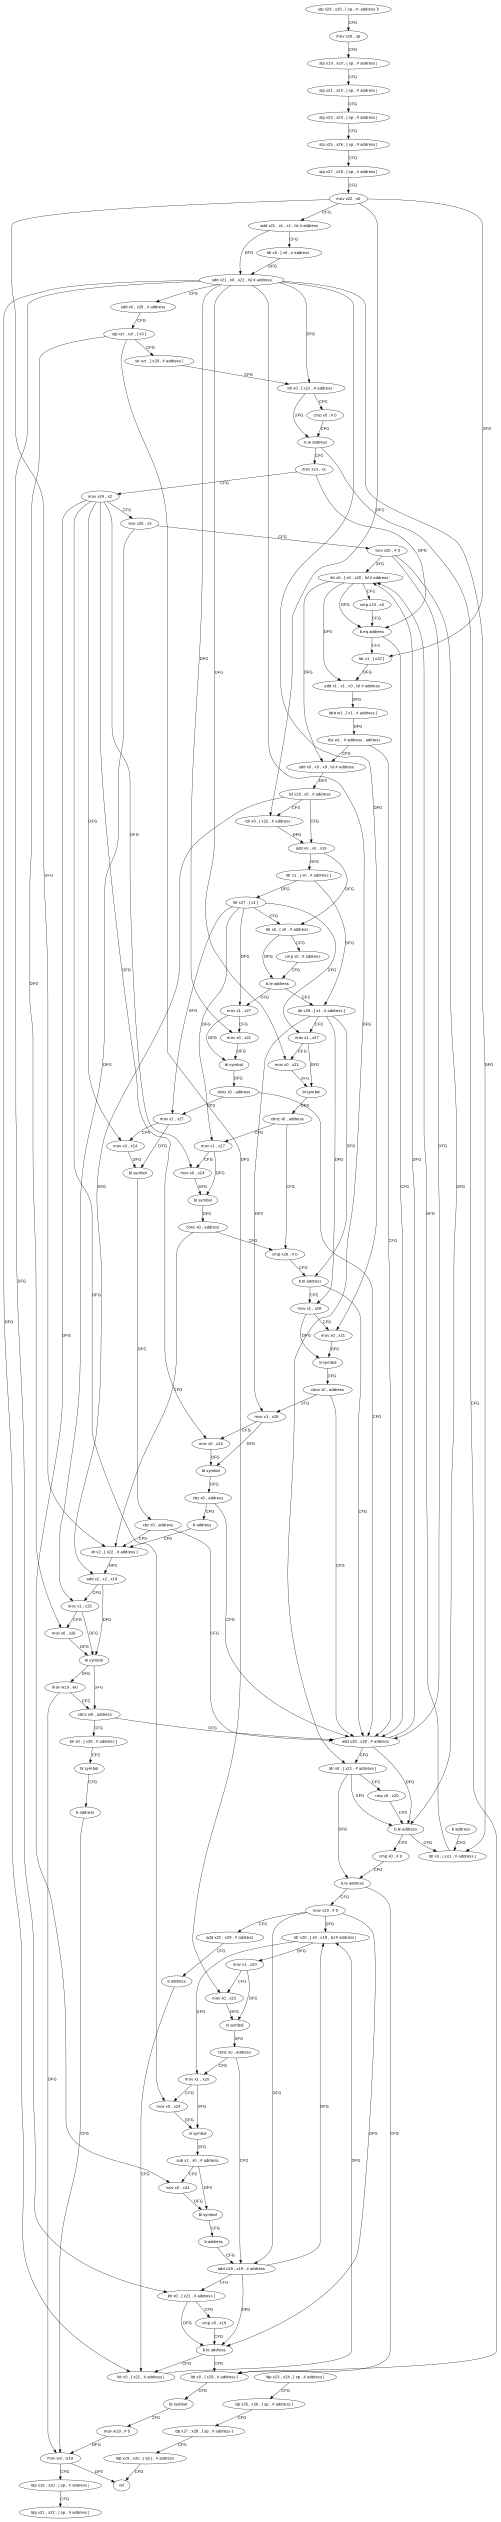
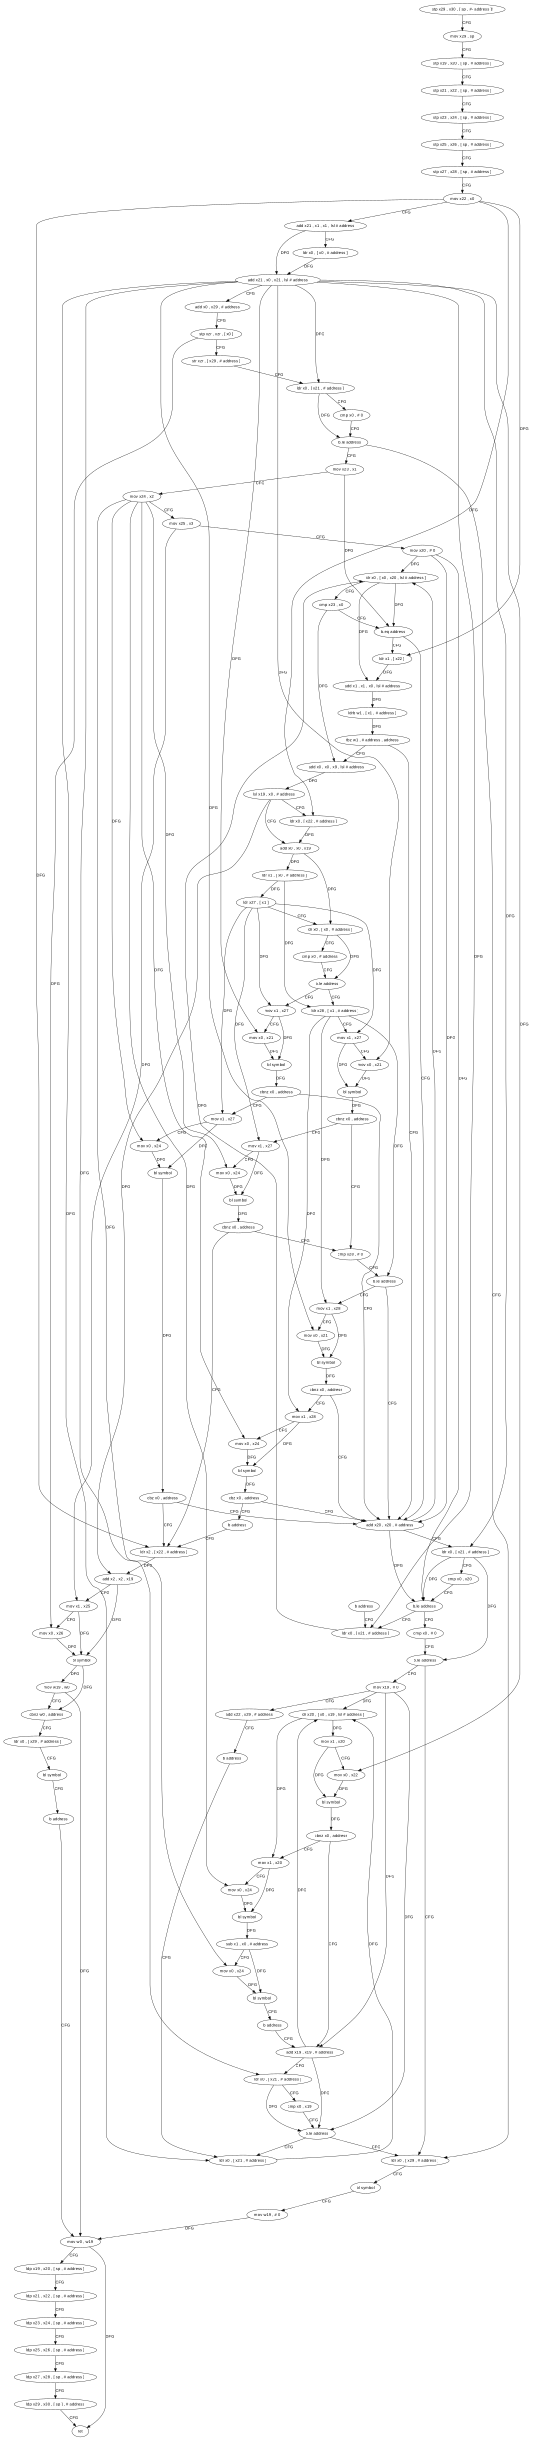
edge "ldr x0 , [ x0 , x20 , lsl # address ]" -> "add x0 , x0 , x9 , lsl # address": now "cmp x23 , x0" -> "add x0 , x0 , x9 , lsl # address"
edge "stp xzr , xzr , [ x0 ]" -> "mov x0 , x22": now "add x21 , x0 , x21 , lsl # address" -> "mov x0 , x22"
edge "cbnz w0 , address" -> "add x20 , x20 , # address": removed, label "CFG"
edge "ldp x21 , x22 , [ sp , # address ]" -> "ldp x23 , x24 , [ sp , # address ]": added, label "CFG"
